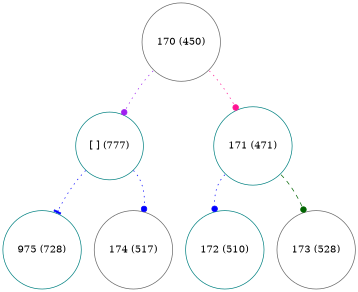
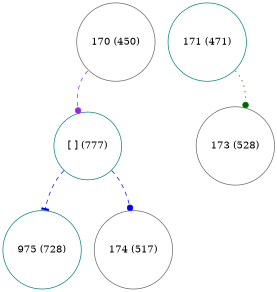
edge "170 (450)" -> "171 (471)": removed
edge "170 (450)" -> "[ ] (777)": style dotted -> dashed
edge "[ ] (777)" -> "174 (517)": style dotted -> dashed
edge "[ ] (777)" -> "975 (728)": style dotted -> dashed
edge "171 (471)" -> "173 (528)": style dashed -> dotted
node "172 (510)": removed
